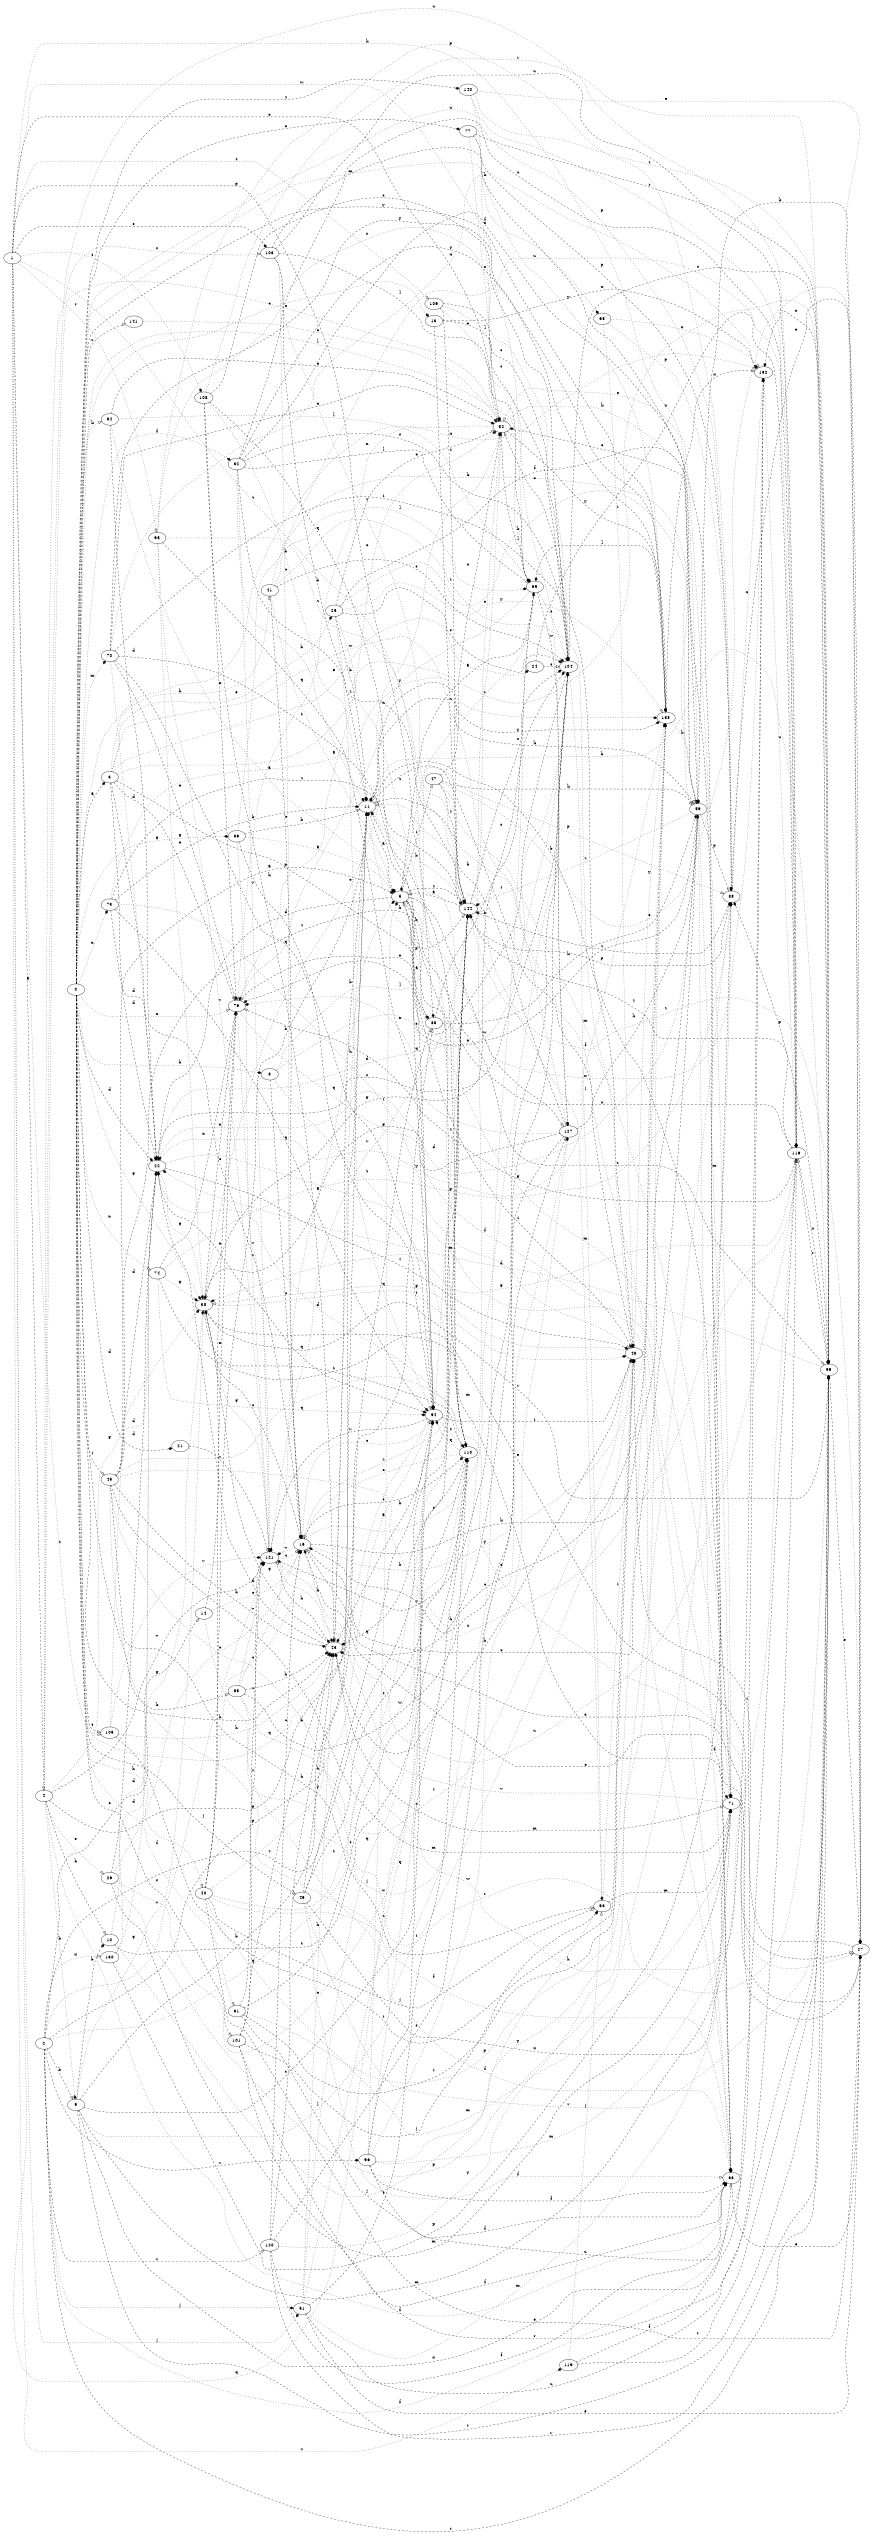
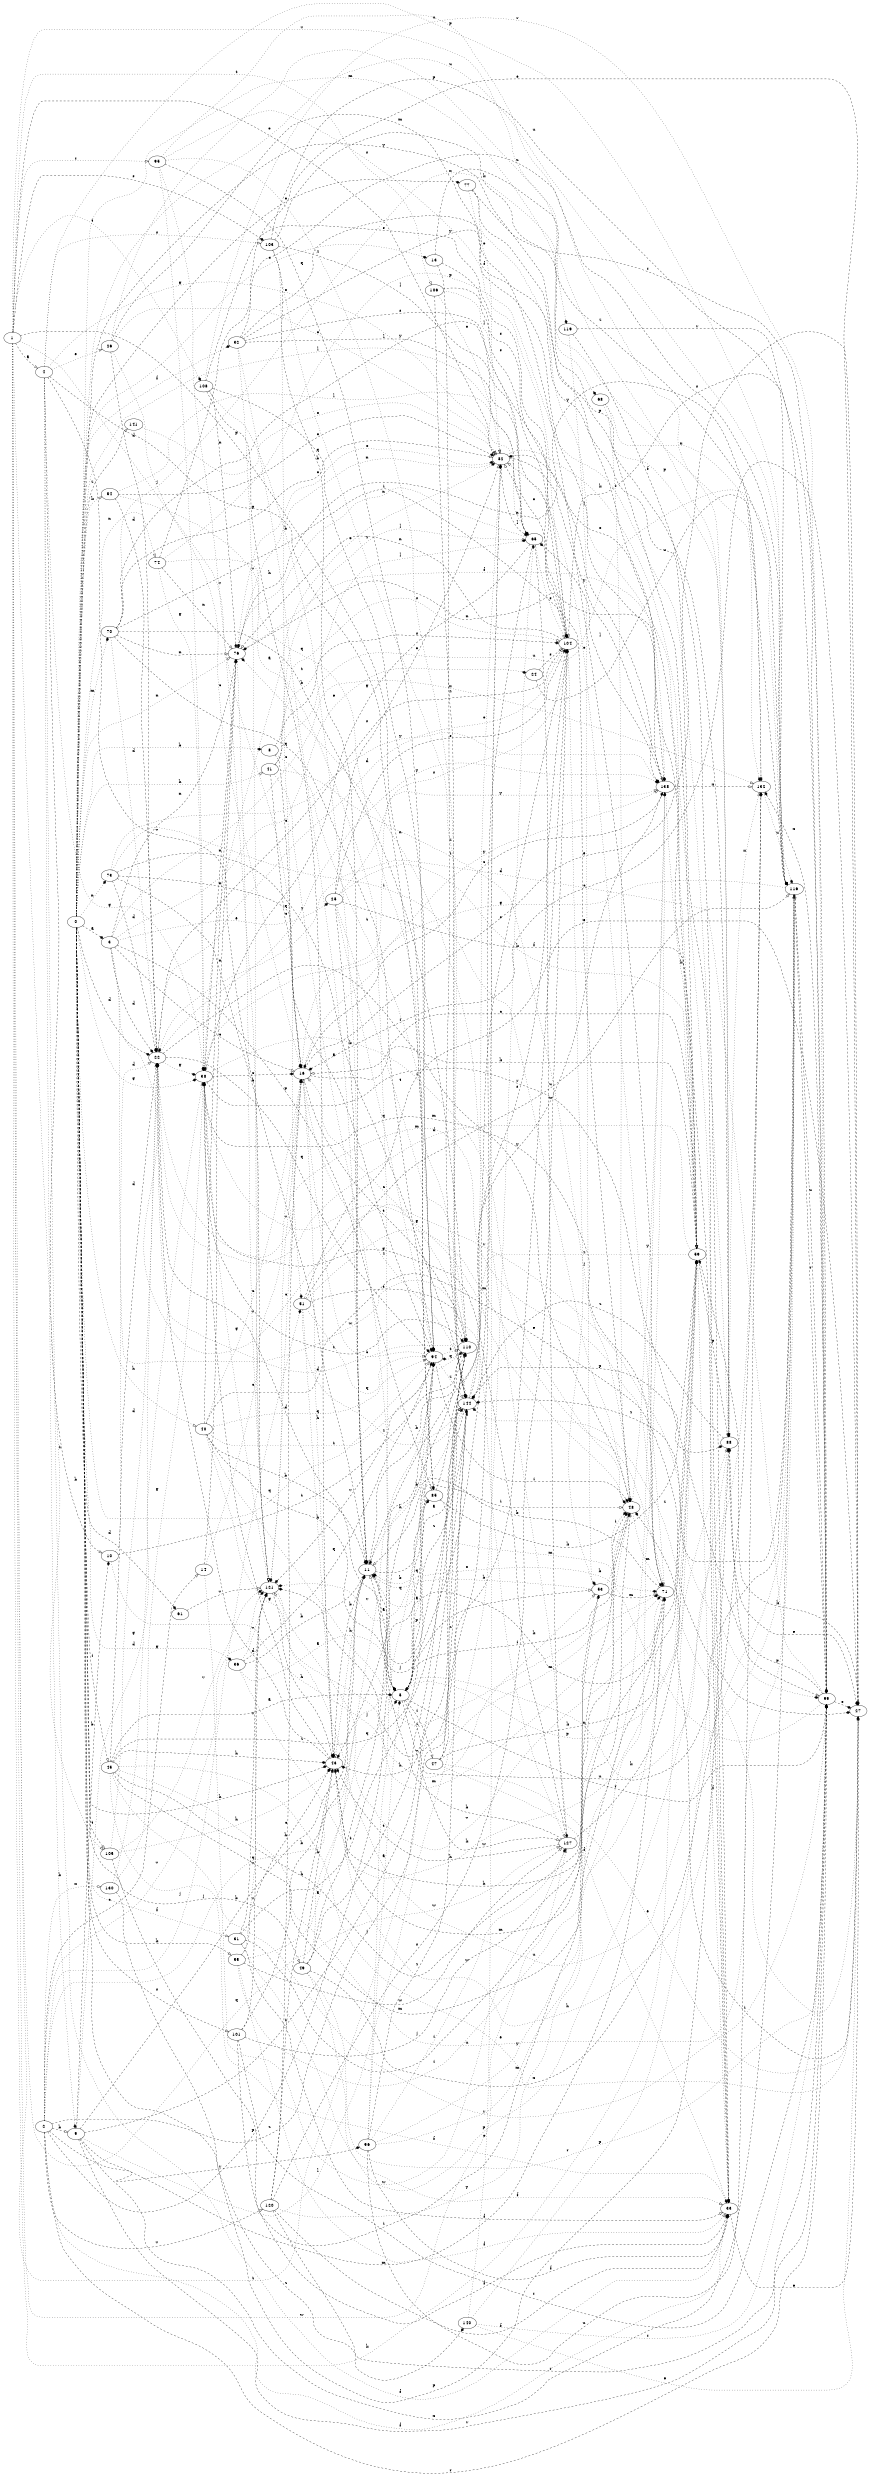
edge "13" -> "132": label "x" -> "z"
edge "70" -> "82": arrowhead diamond -> onormal
edge "32" -> "144": removed, label "z"
edge "116" -> "5": reversed
edge "116" -> "76": label "g" -> "n"
edge "59" -> "71": now "48" -> "71"
node "21": label "21" -> "61"
edge "40" -> "94": label "y" -> "q"
edge "49" -> "127": added, label "w"
